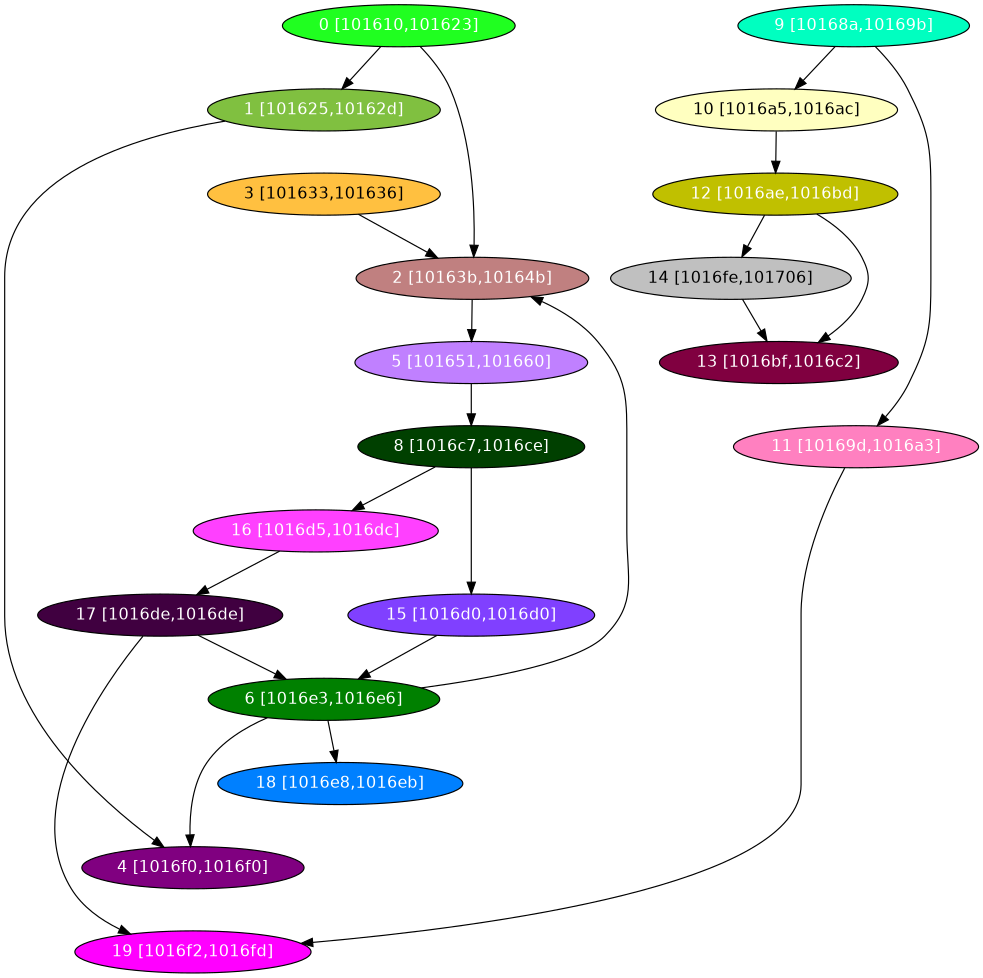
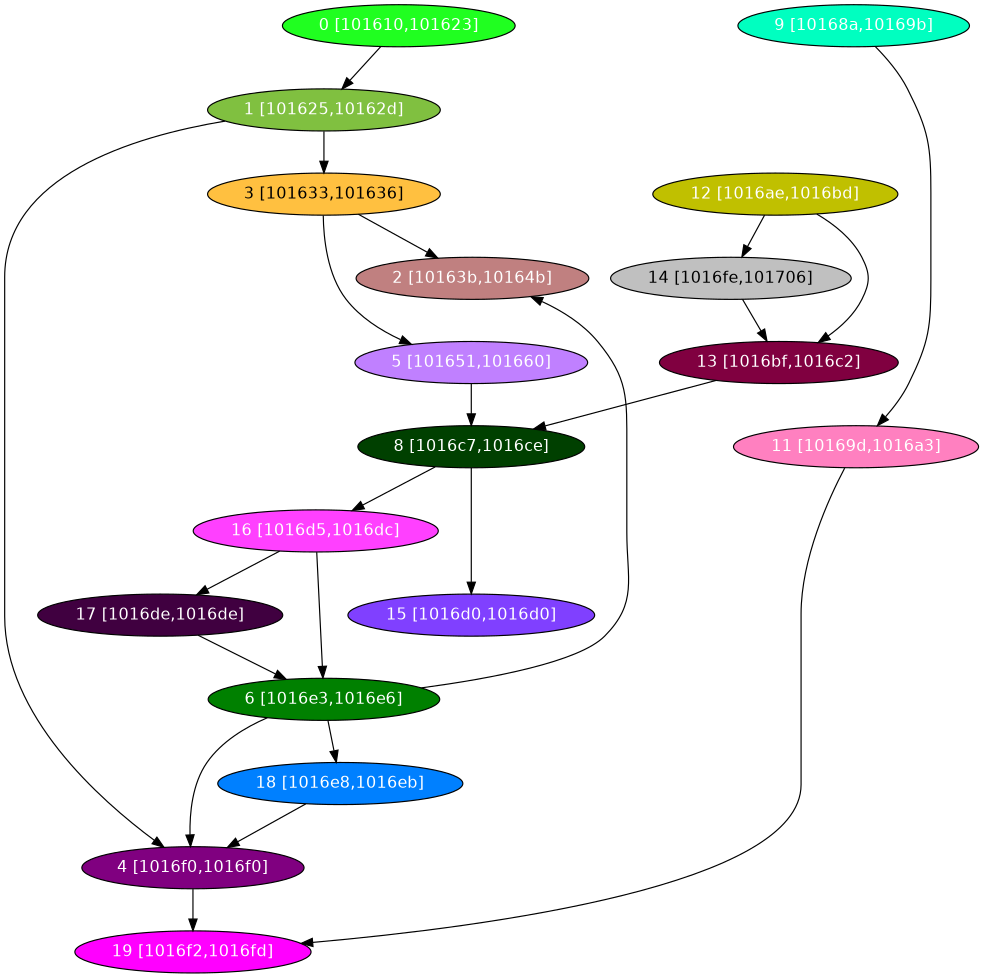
node "10 [1016a5,1016ac]": removed
edge "0 [101610,101623]" -> "2 [10163b,10164b]": removed
edge "1 [101625,10162d]" -> "3 [101633,101636]": added
edge "2 [10163b,10164b]" -> "5 [101651,101660]": now "3 [101633,101636]" -> "5 [101651,101660]"
edge "13 [1016bf,1016c2]" -> "8 [1016c7,1016ce]": added
edge "15 [1016d0,1016d0]" -> "6 [1016e3,1016e6]": now "16 [1016d5,1016dc]" -> "6 [1016e3,1016e6]"
edge "17 [1016de,1016de]" -> "19 [1016f2,1016fd]": now "4 [1016f0,1016f0]" -> "19 [1016f2,1016fd]"
edge "18 [1016e8,1016eb]" -> "4 [1016f0,1016f0]": added
